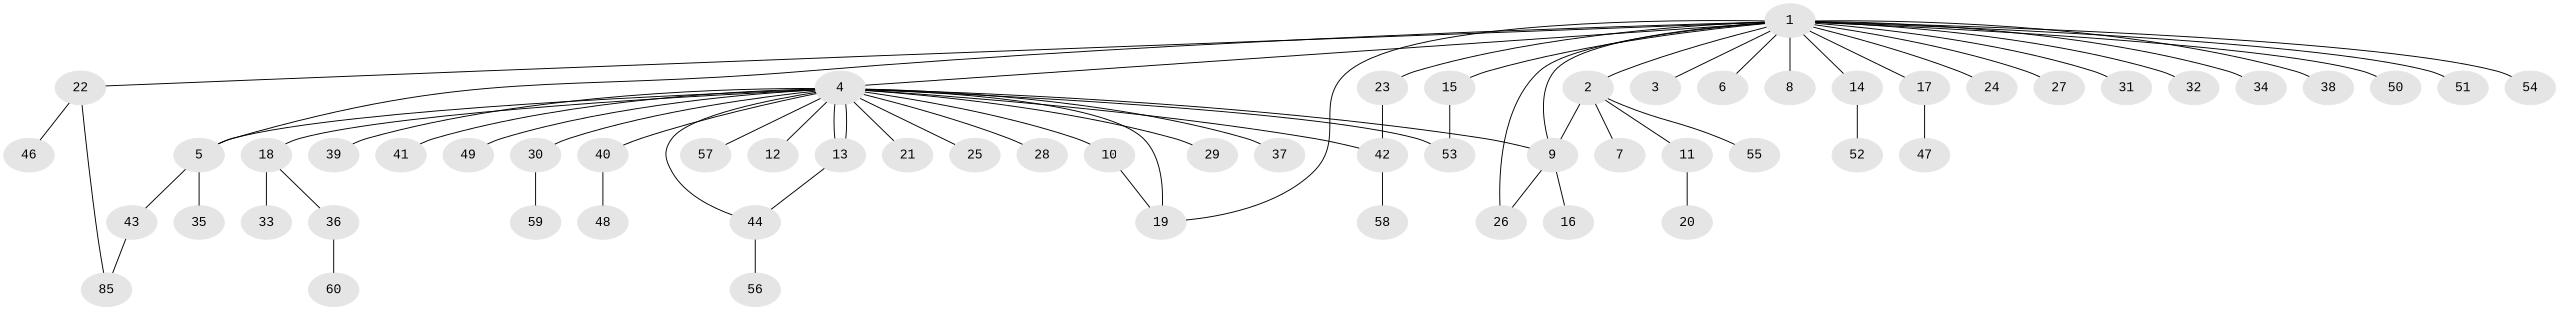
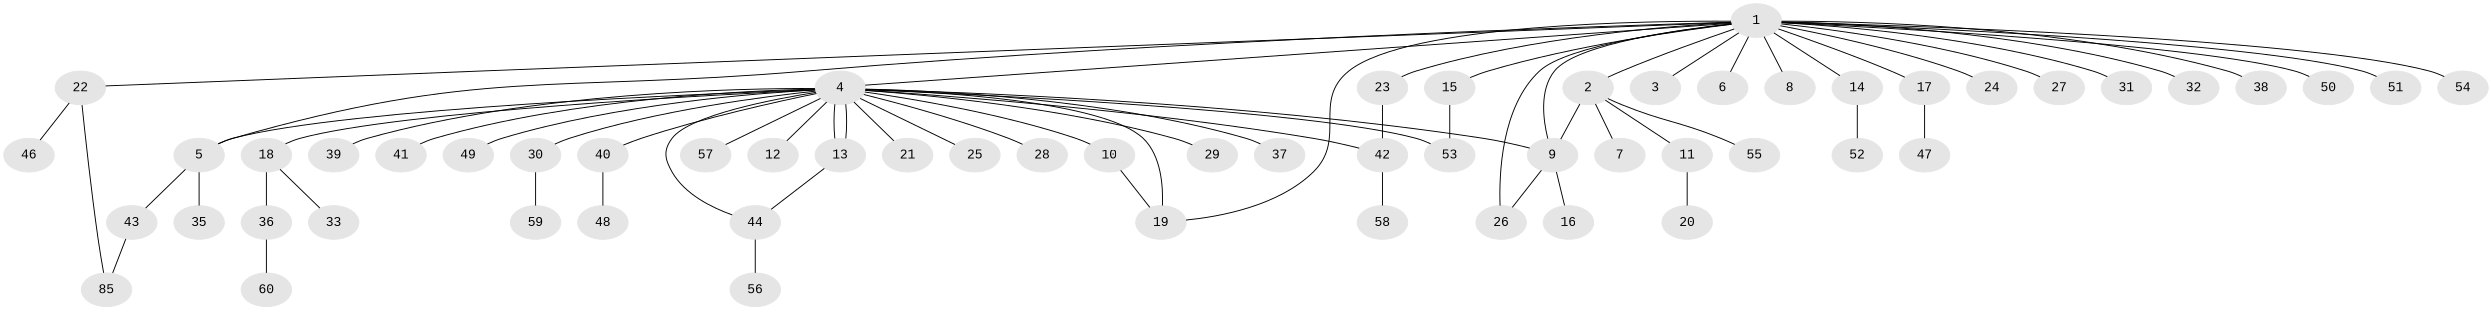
node "34": removed
